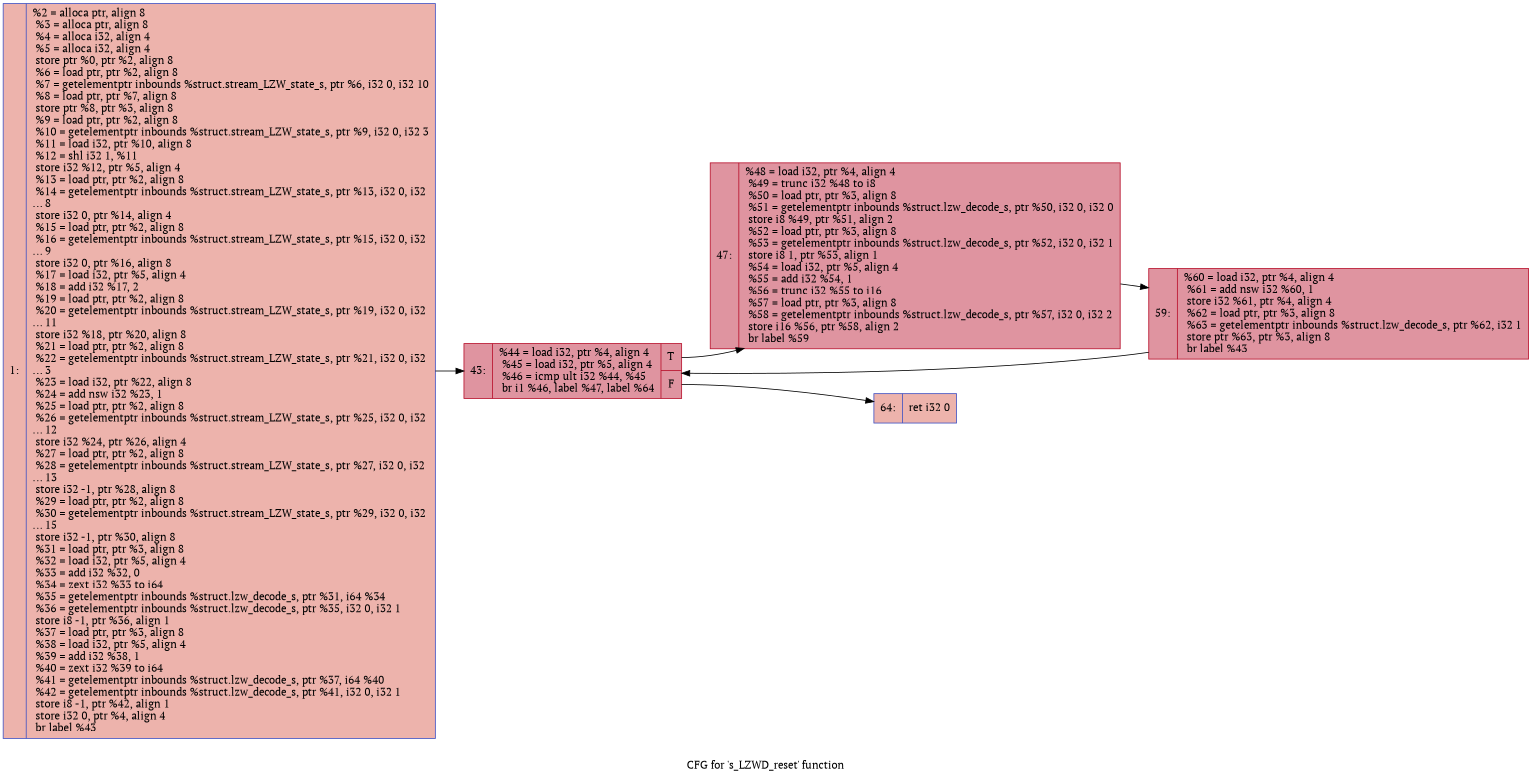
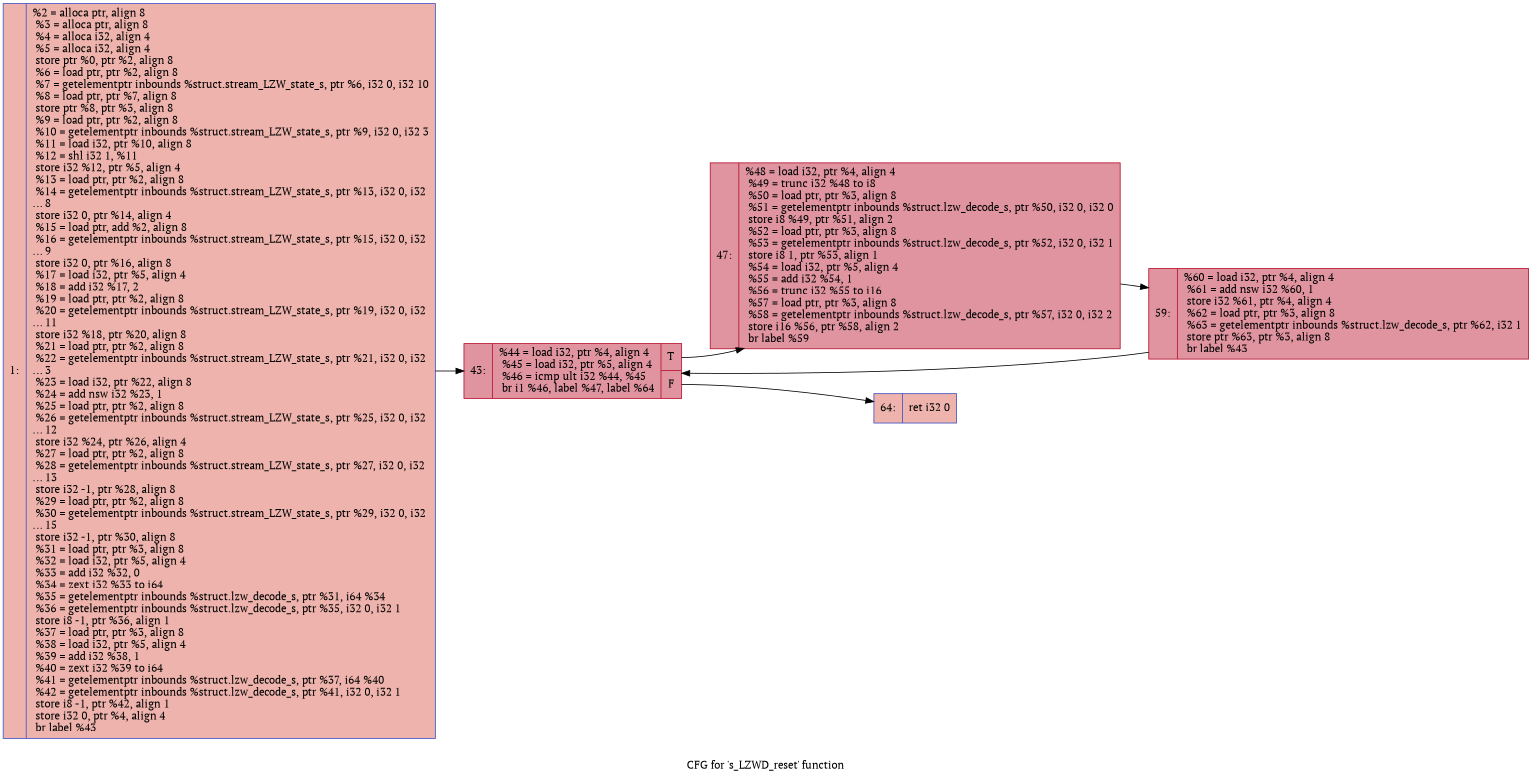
node "1:": text "%15 = load ptr, ptr %2, align 8" -> "%15 = load ptr, add %2, align 8"
